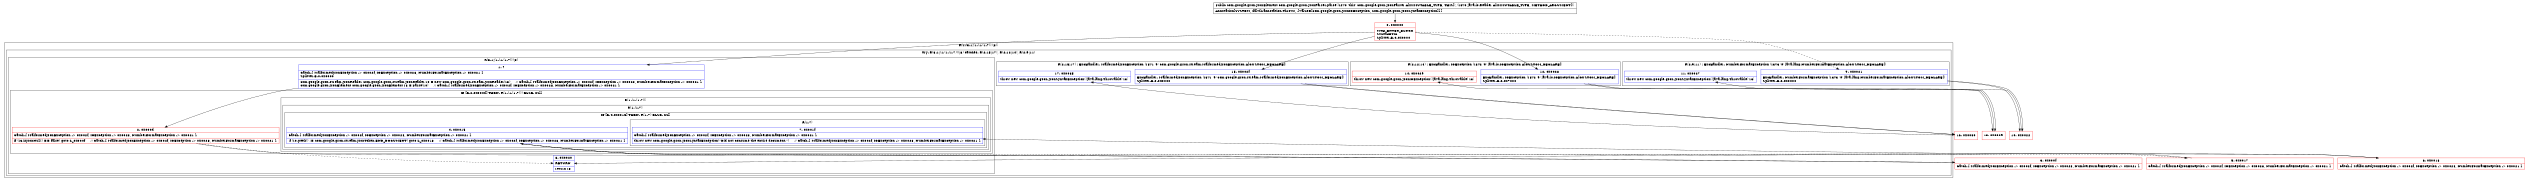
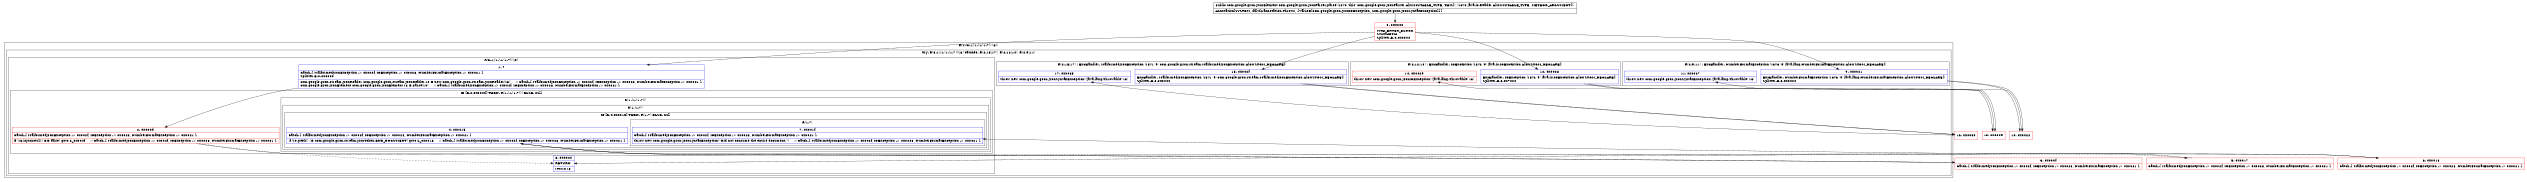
edge "0: 0x0000" -> "9: 0x0021": style dashed -> solid
